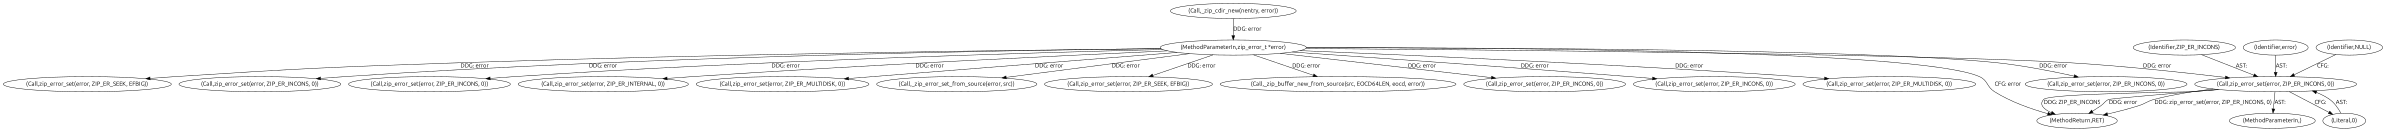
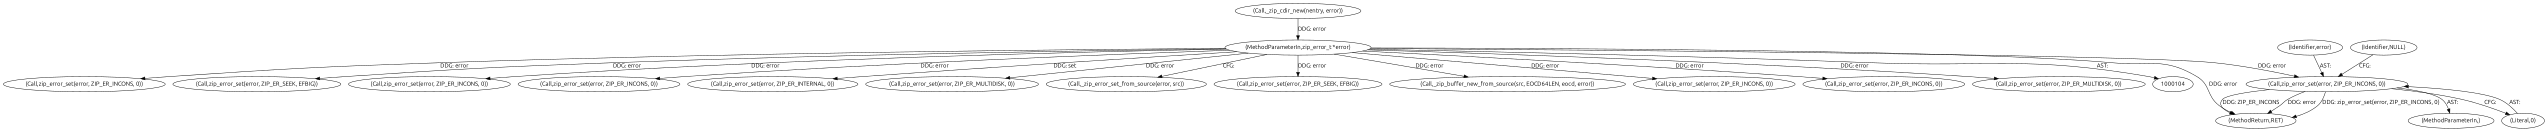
node "(Identifier,ZIP_ER_INCONS)": removed
edge "(MethodParameterIn,zip_error_t *error)" -> "(Call,zip_error_set(error, ZIP_ER_INTERNAL, 0))": label "DDG: error" -> "DDG: set"
edge "(MethodParameterIn,zip_error_t *error)" -> "(Call,_zip_error_set_from_source(error, src))": label "DDG: error" -> "CFG: "
edge "(MethodParameterIn,zip_error_t *error)" -> "(MethodReturn,RET)": label "CFG: error" -> "DDG: error"
node "1000104": added
